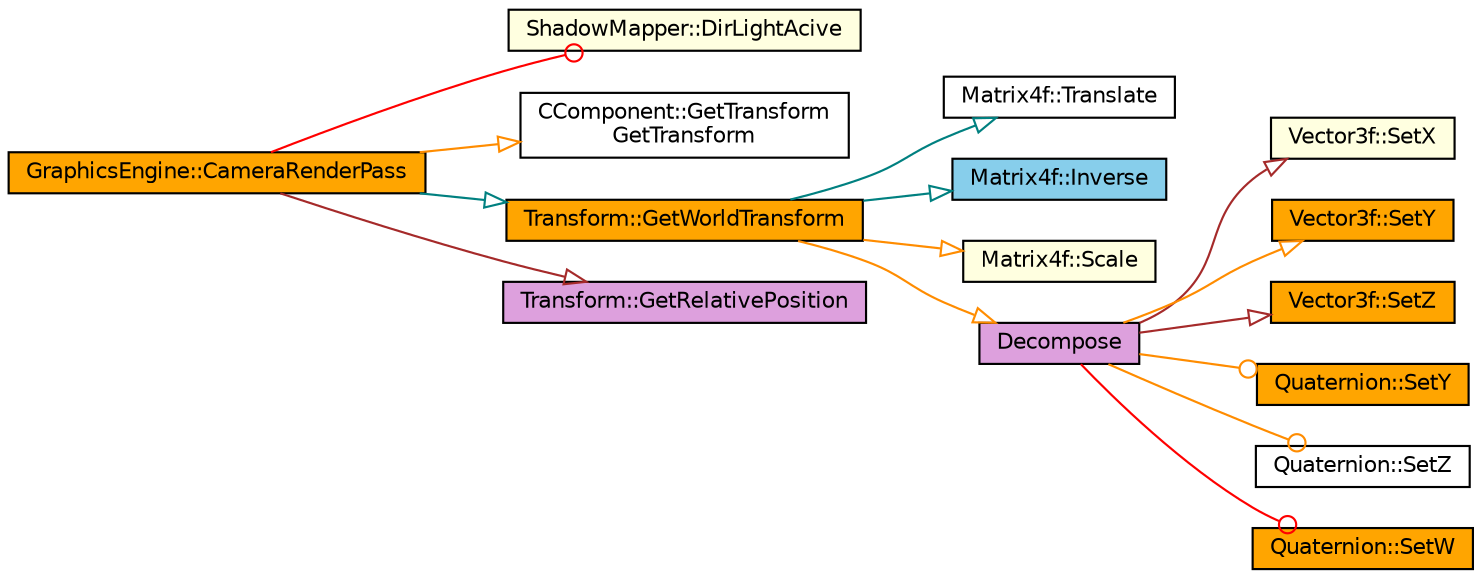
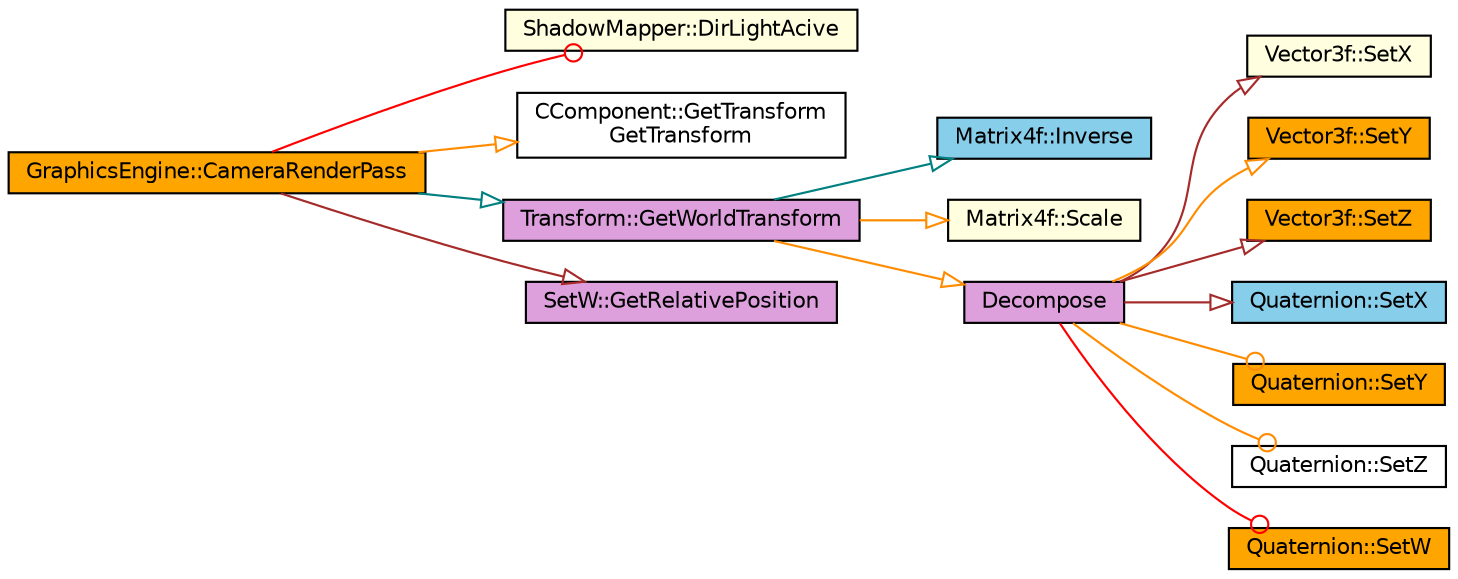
node "Matrix4f::Translate": removed
node "Transform::GetWorldTransform": fillcolor orange -> plum
node "Transform::GetRelativePosition": label "Transform::GetRelativePosition" -> "SetW::GetRelativePosition"
node "Quaternion::SetX": added
